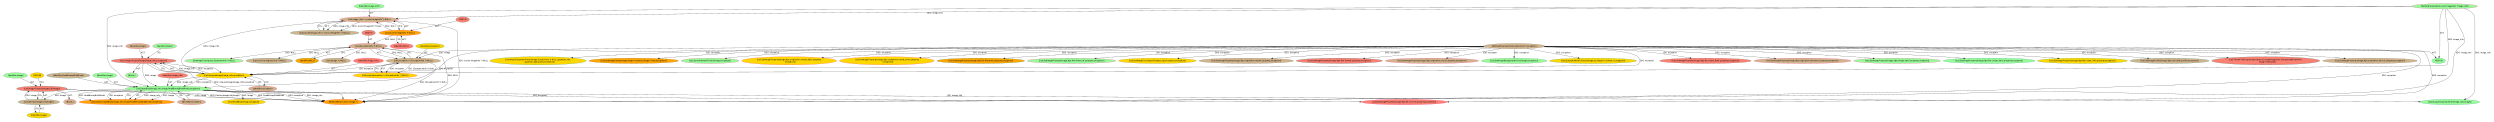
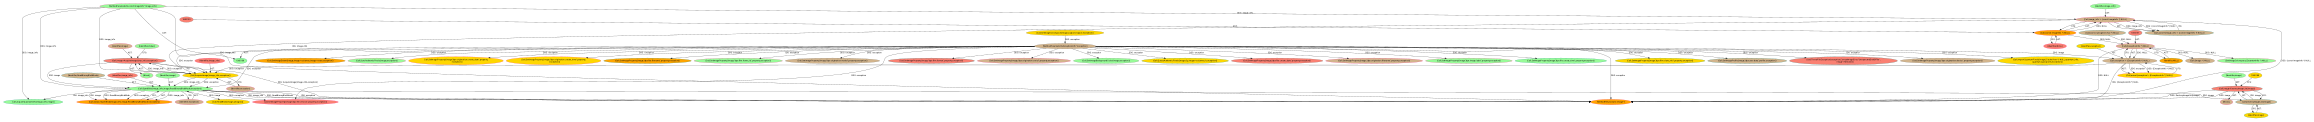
edge "(MethodParameterIn,ExceptionInfo *exception)" -> "(Call,SetImageColorspace(image,LogColorspace,exception))": reversed
edge "(Call,(ExceptionInfo *) NULL)" -> "(Call,(const unsigned char *) NULL)": reversed
node "(Call,image=AcquireImage(image_info,exception))": label "(Call,image=AcquireImage(image_info,exception))" -> "(Call,image=AcquireImage(char_info,exception))"
